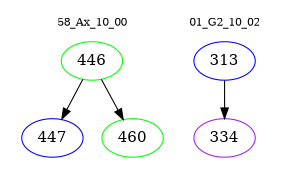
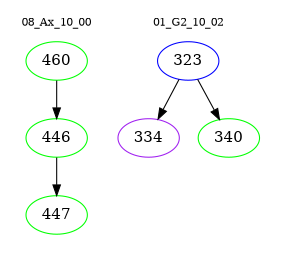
cluster "58_Ax_10_00": label "58_Ax_10_00" -> "08_Ax_10_00"
node "313": label "313" -> "323"
edge "446" -> "460": reversed
node "447": color blue -> green
node "340": added
